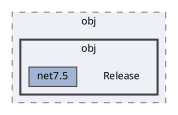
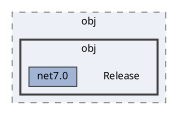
node "net7.5": label "net7.5" -> "net7.0"
